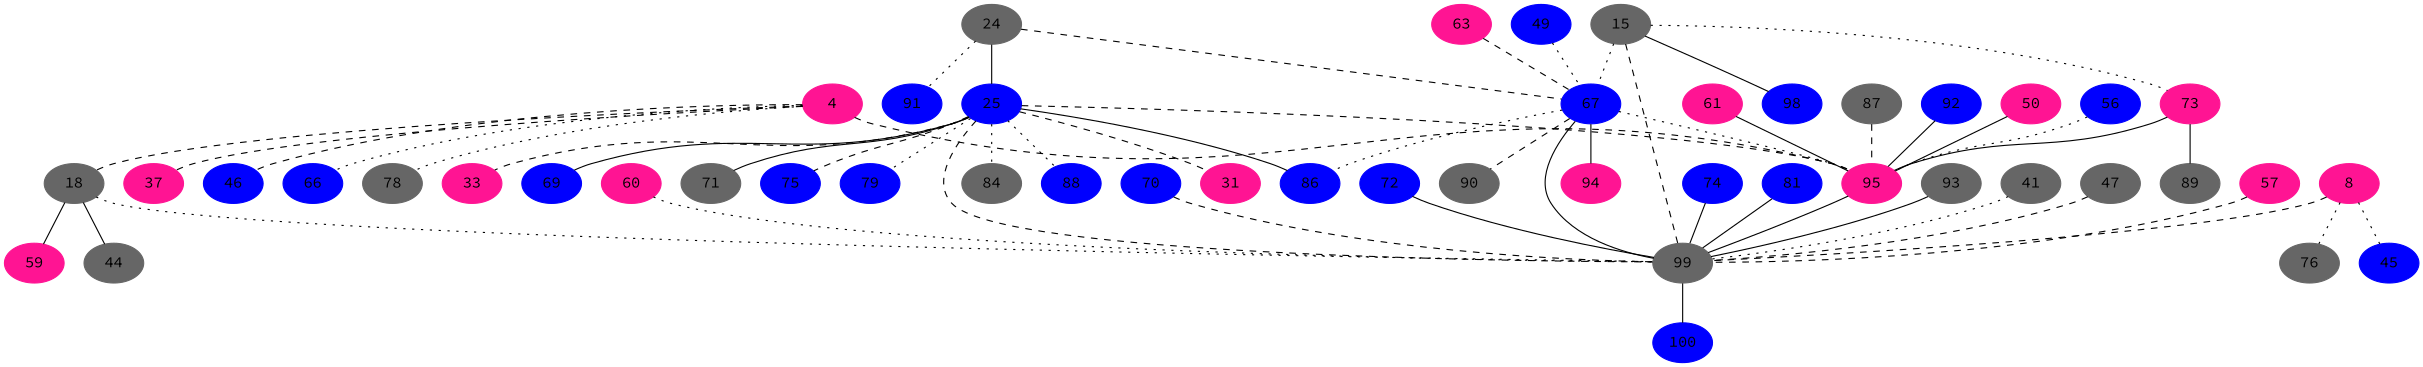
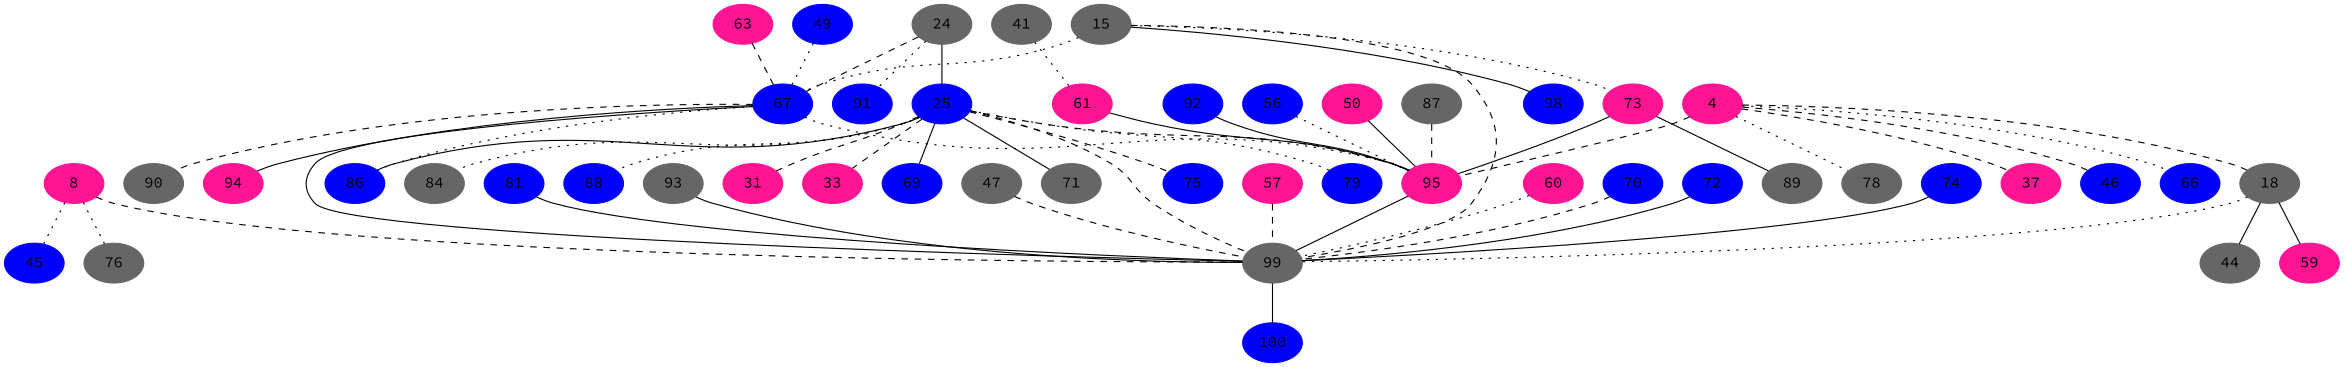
edge "41" -- "99": now "41" -- "61"
